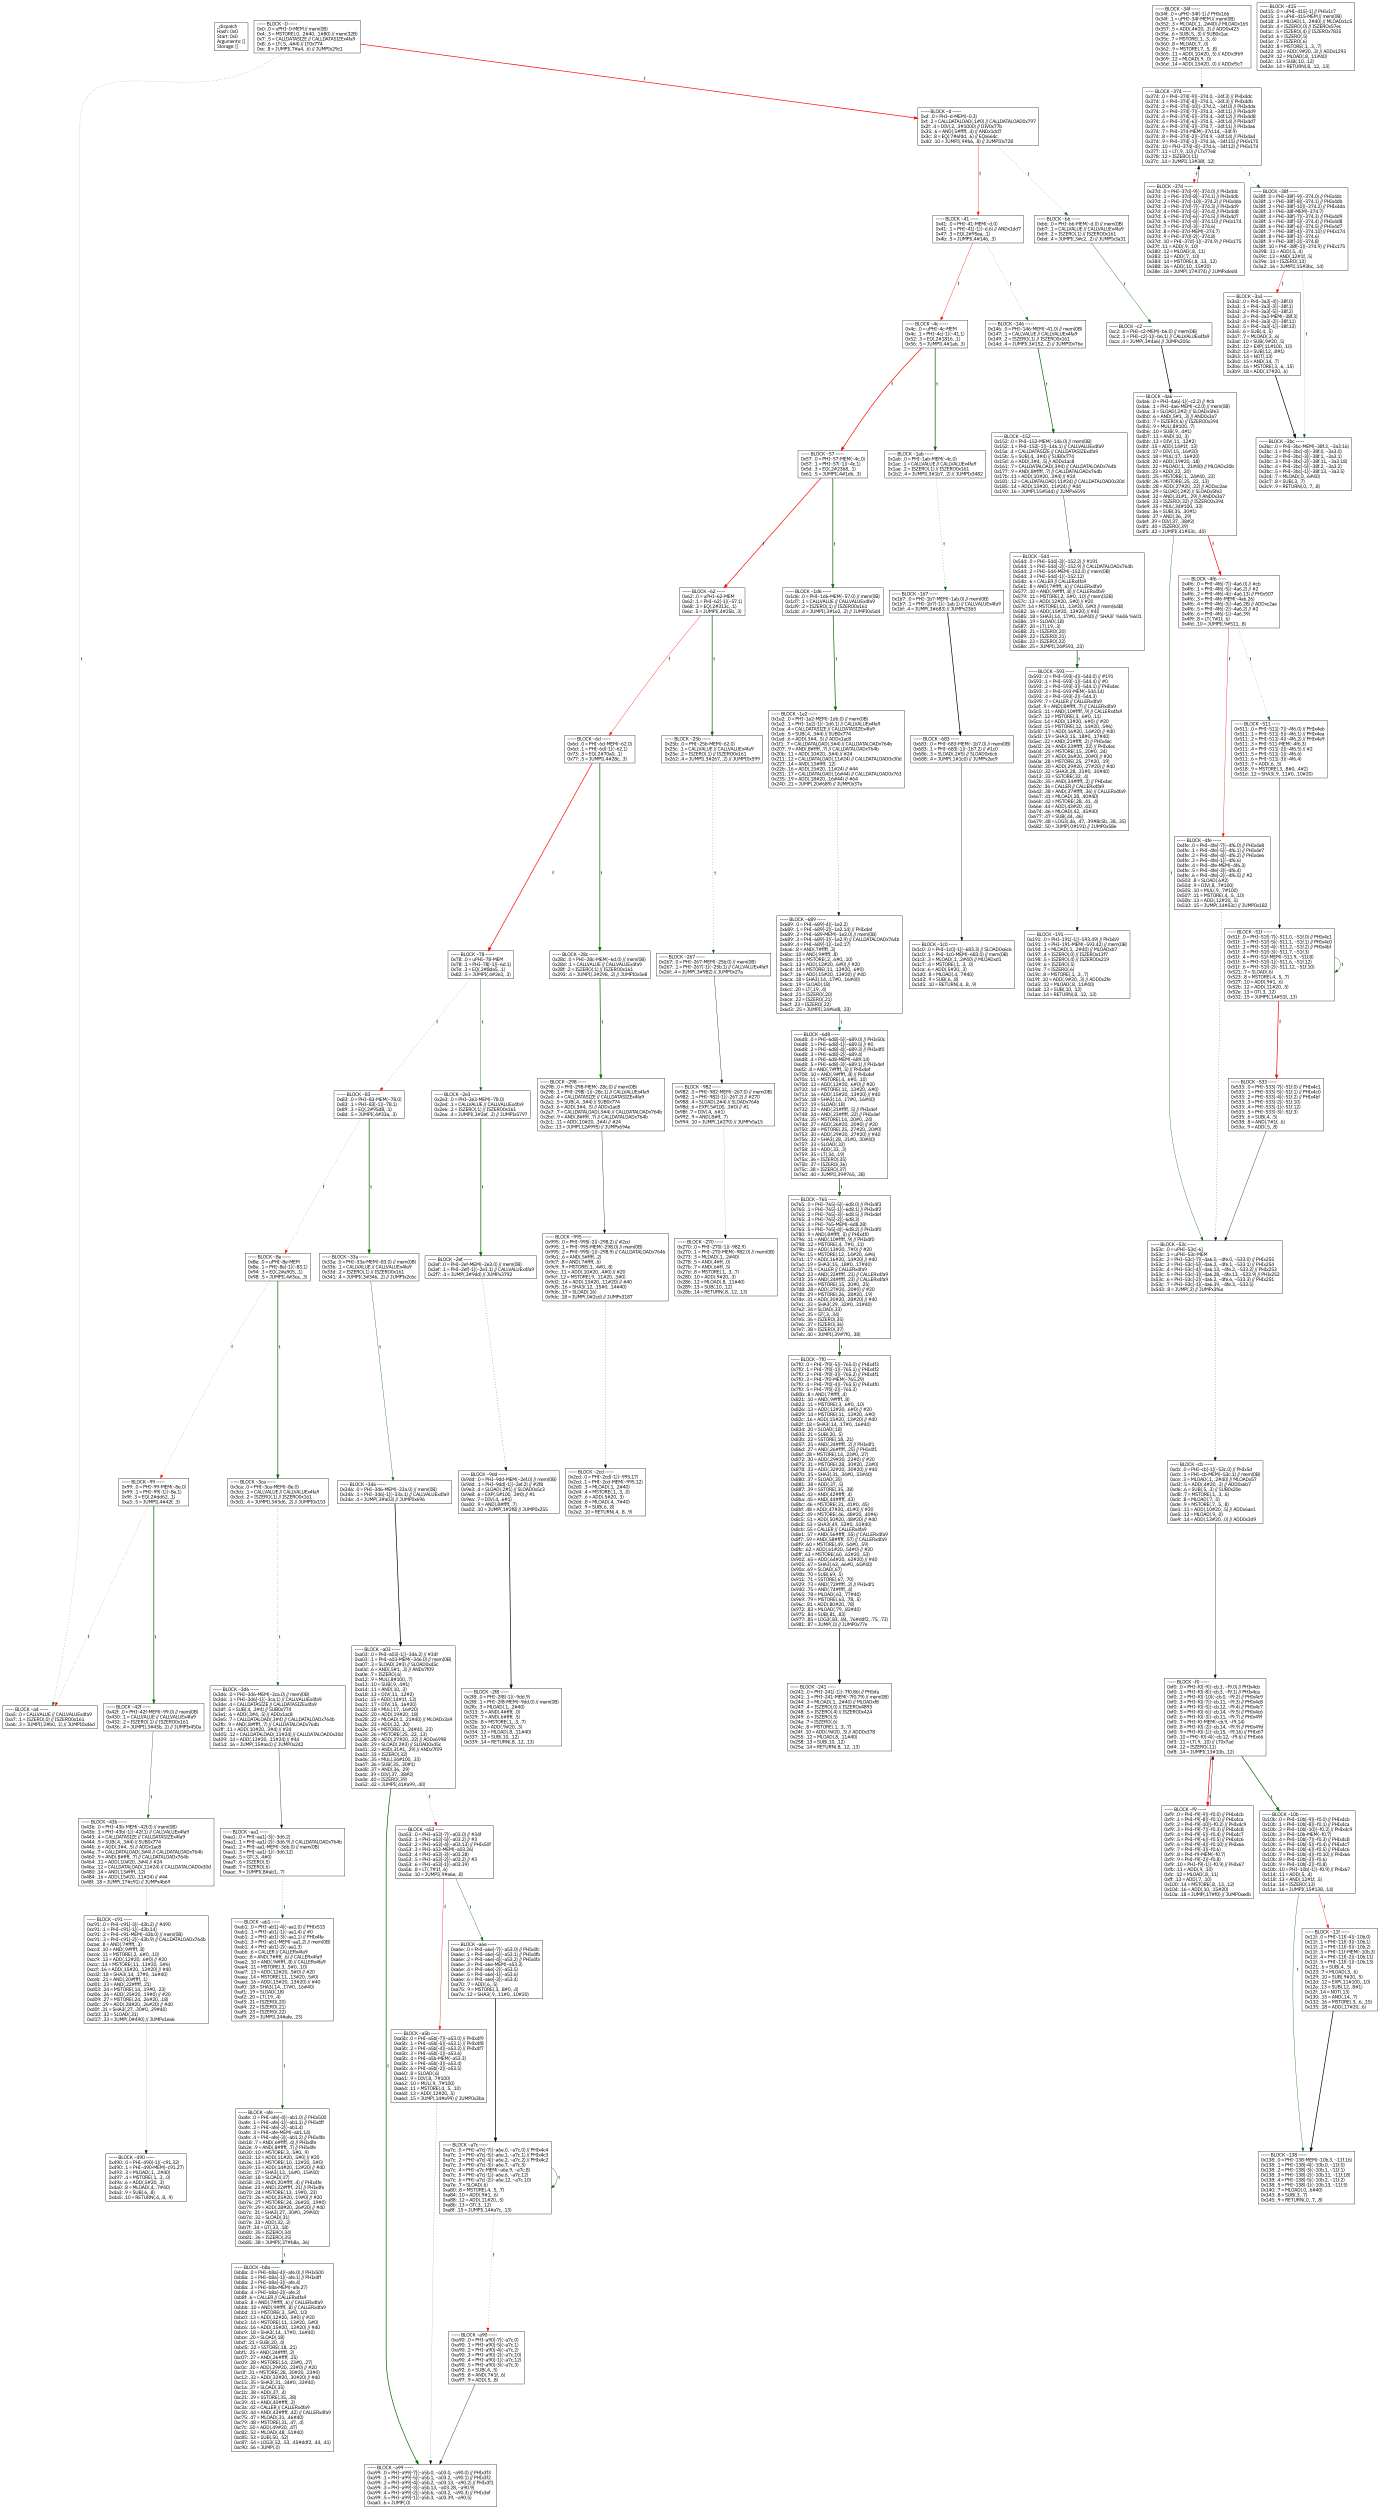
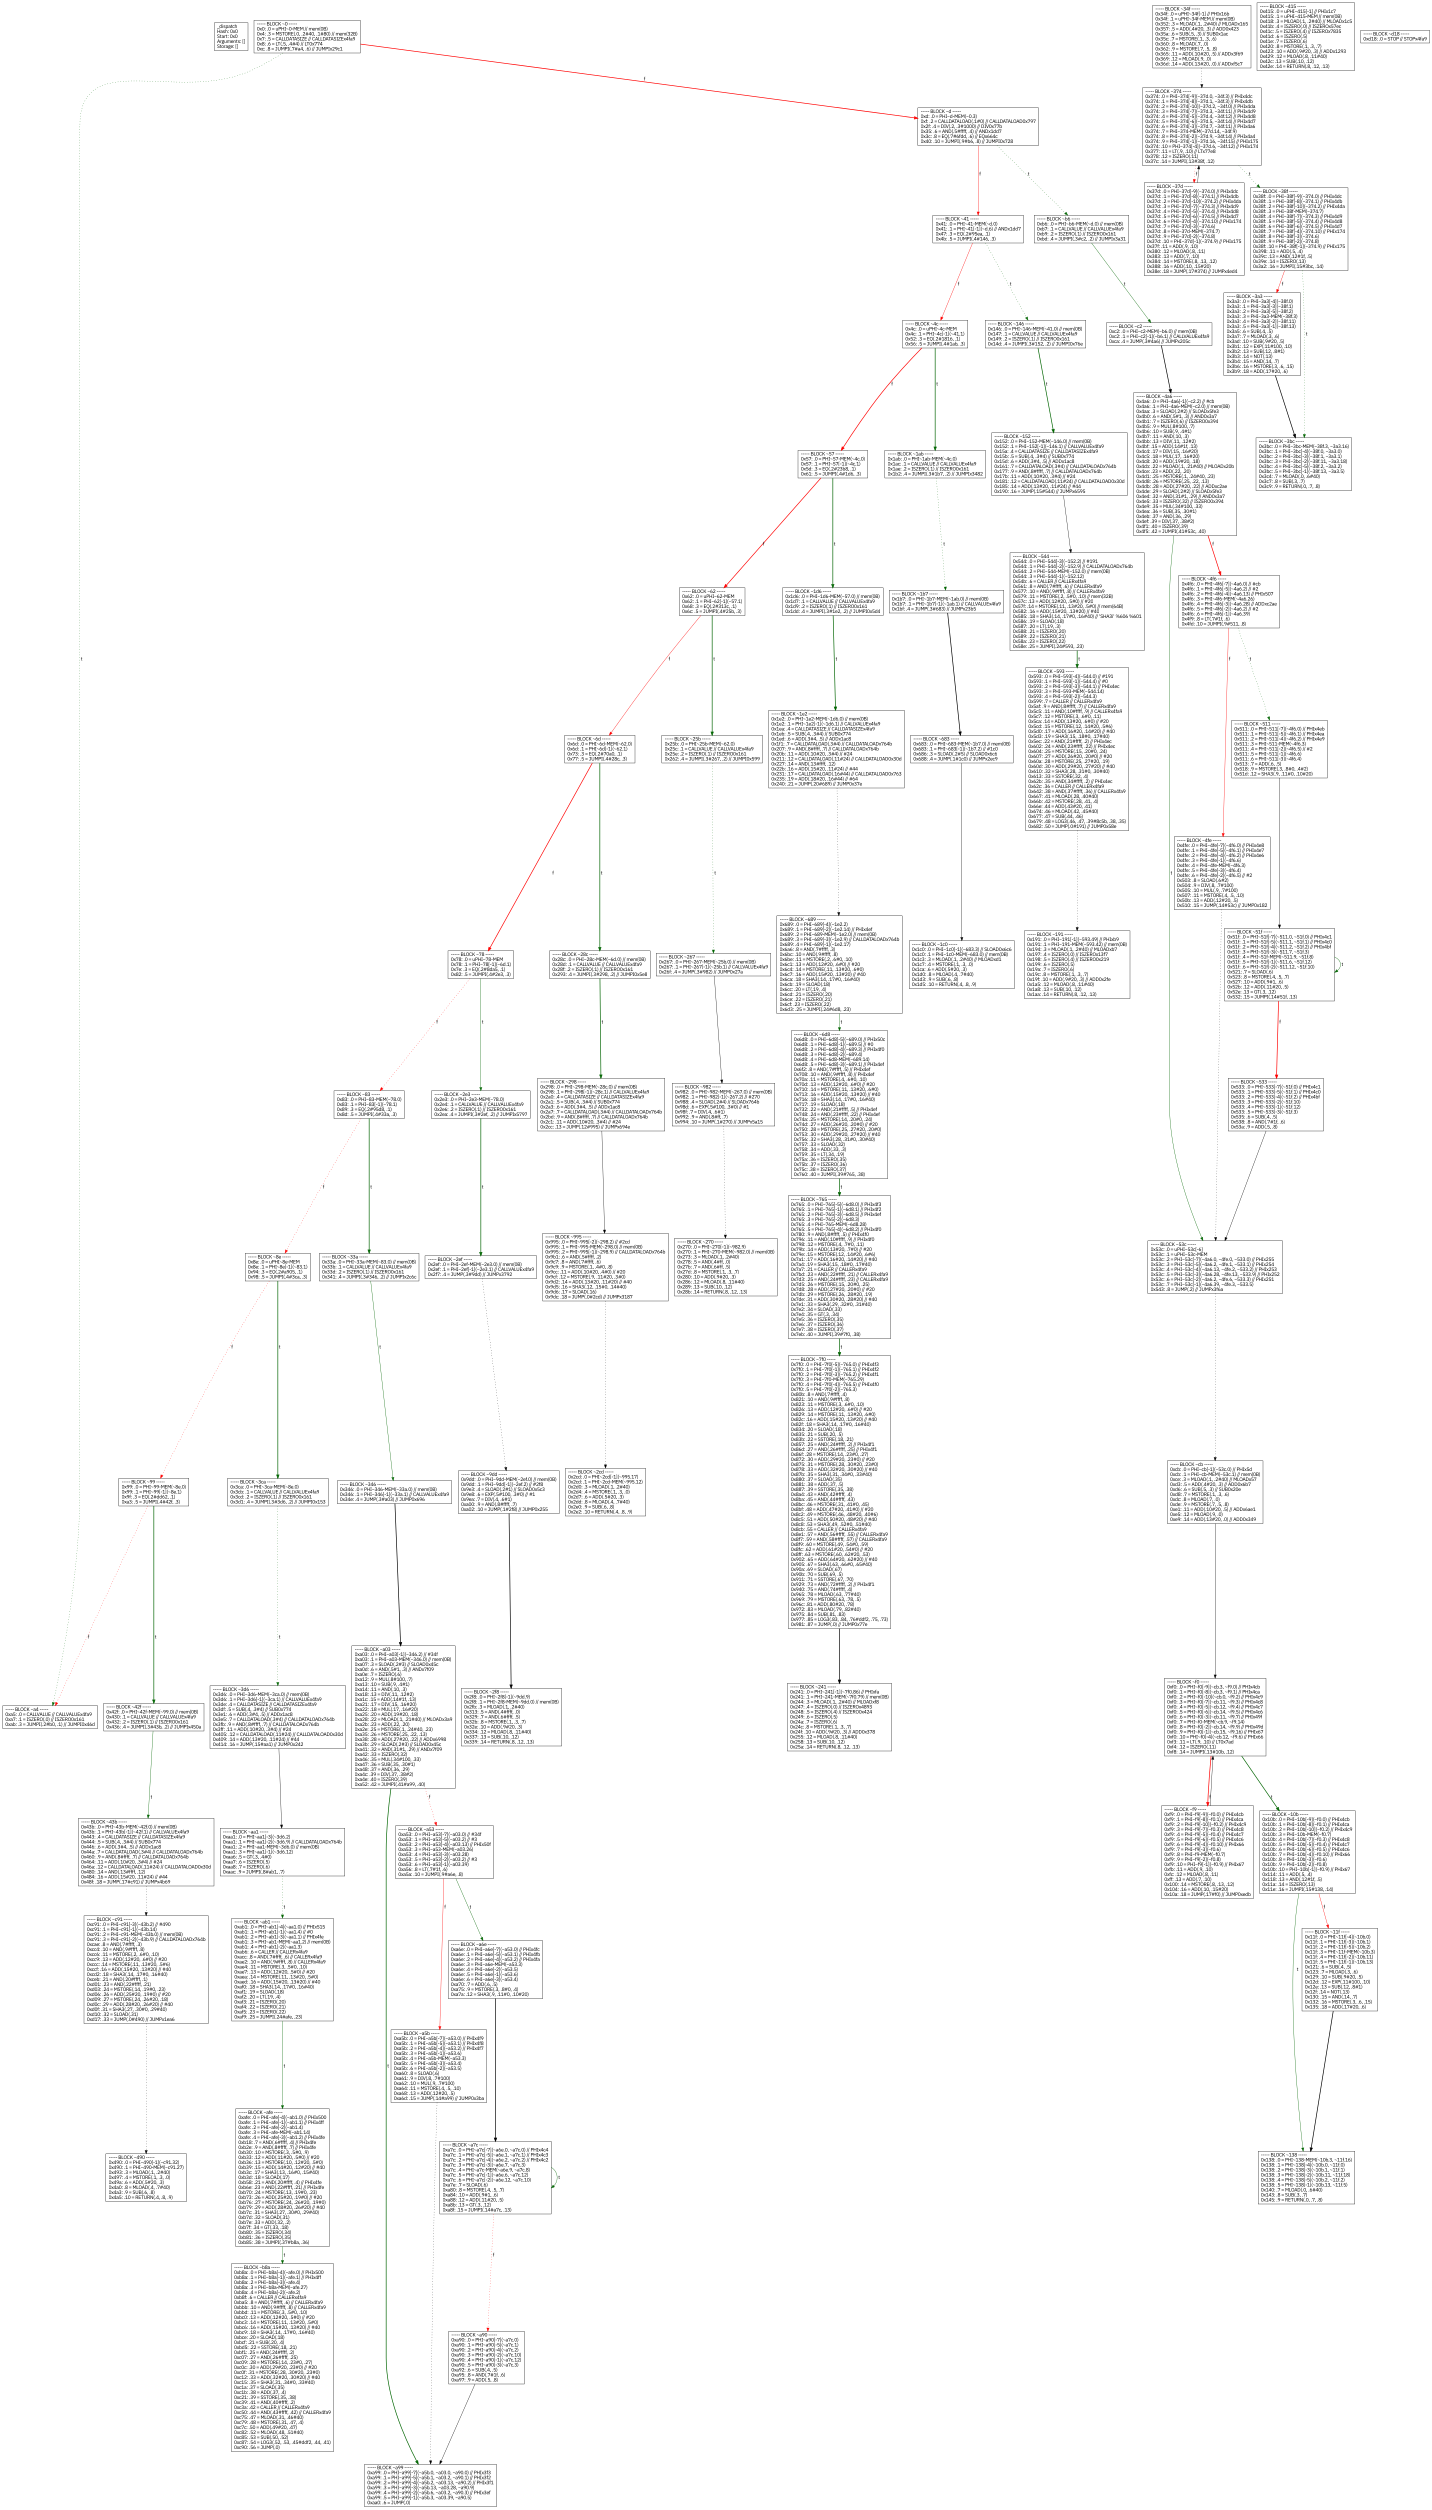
node "----- BLOCK ~d18 ----- 0xd18: .0 = STOP // STOPx4fa9": added
